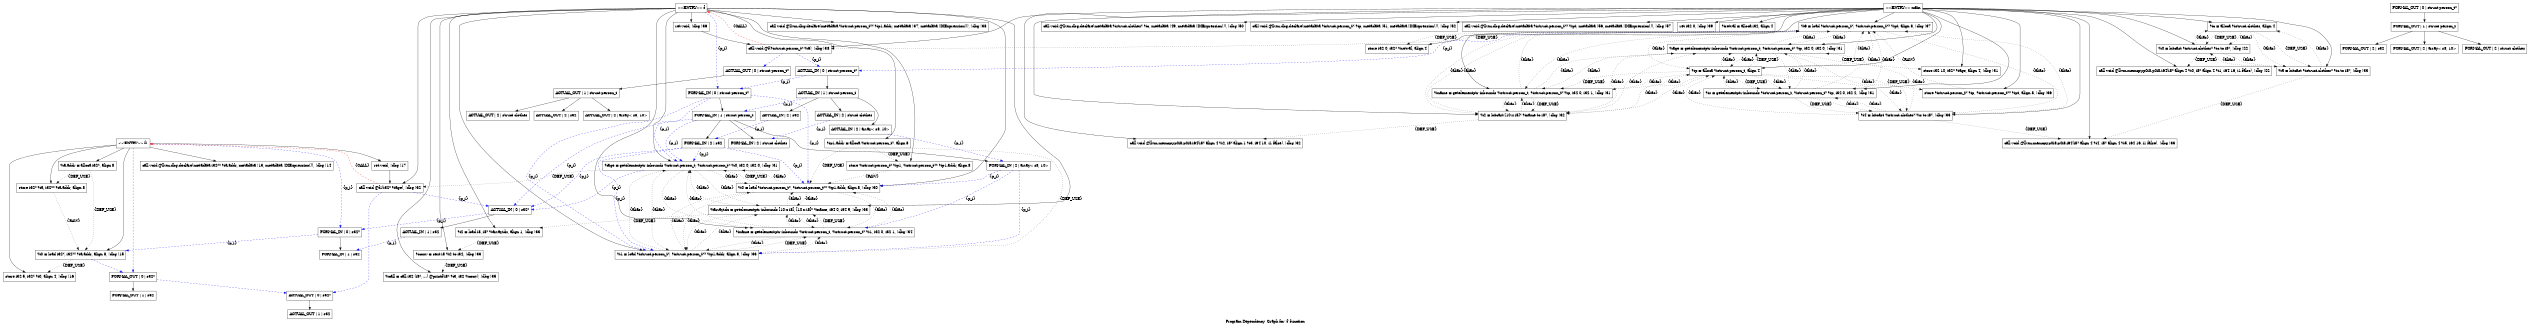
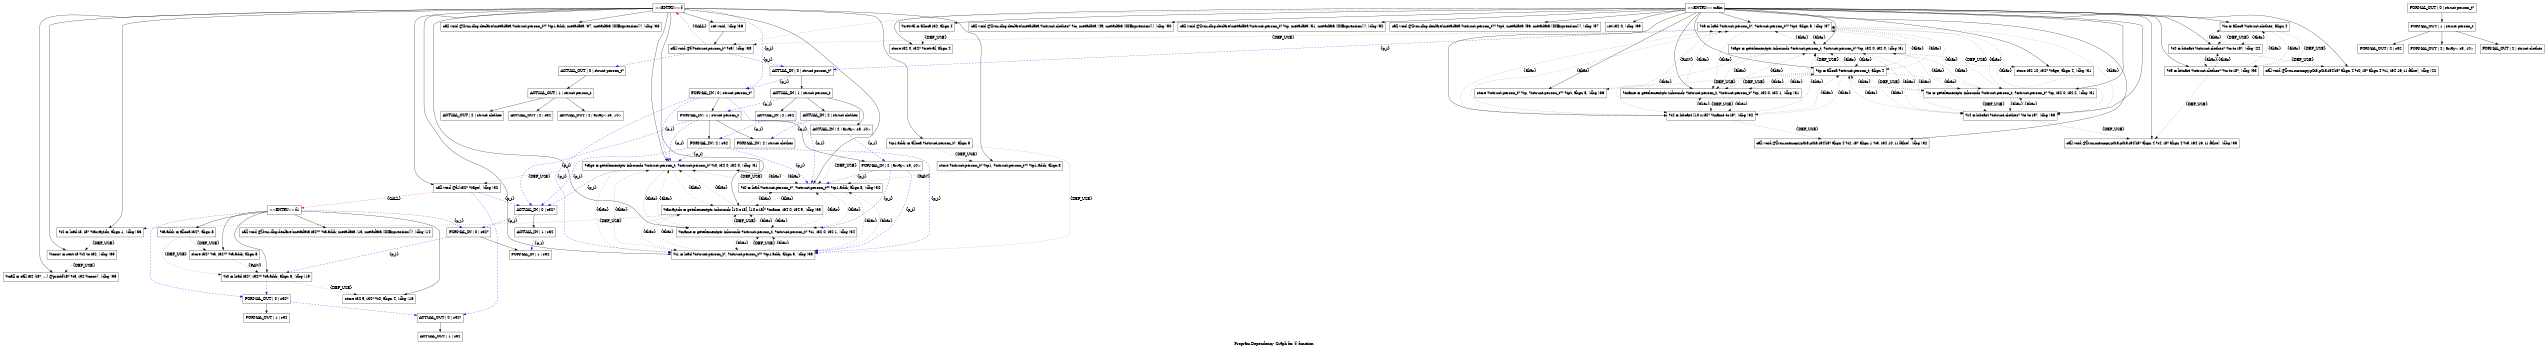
edge "<<ENTRY>> main" -> "call void @f(%struct.person_t* %6), !dbg !38": style solid -> dotted
edge "%5 = bitcast %struct.clothes* %c to i8*, !dbg !33" -> "%0 = bitcast %struct.clothes* %c to i8*, !dbg !22": style dotted -> dashed
node "ret void, !dbg !17": removed
